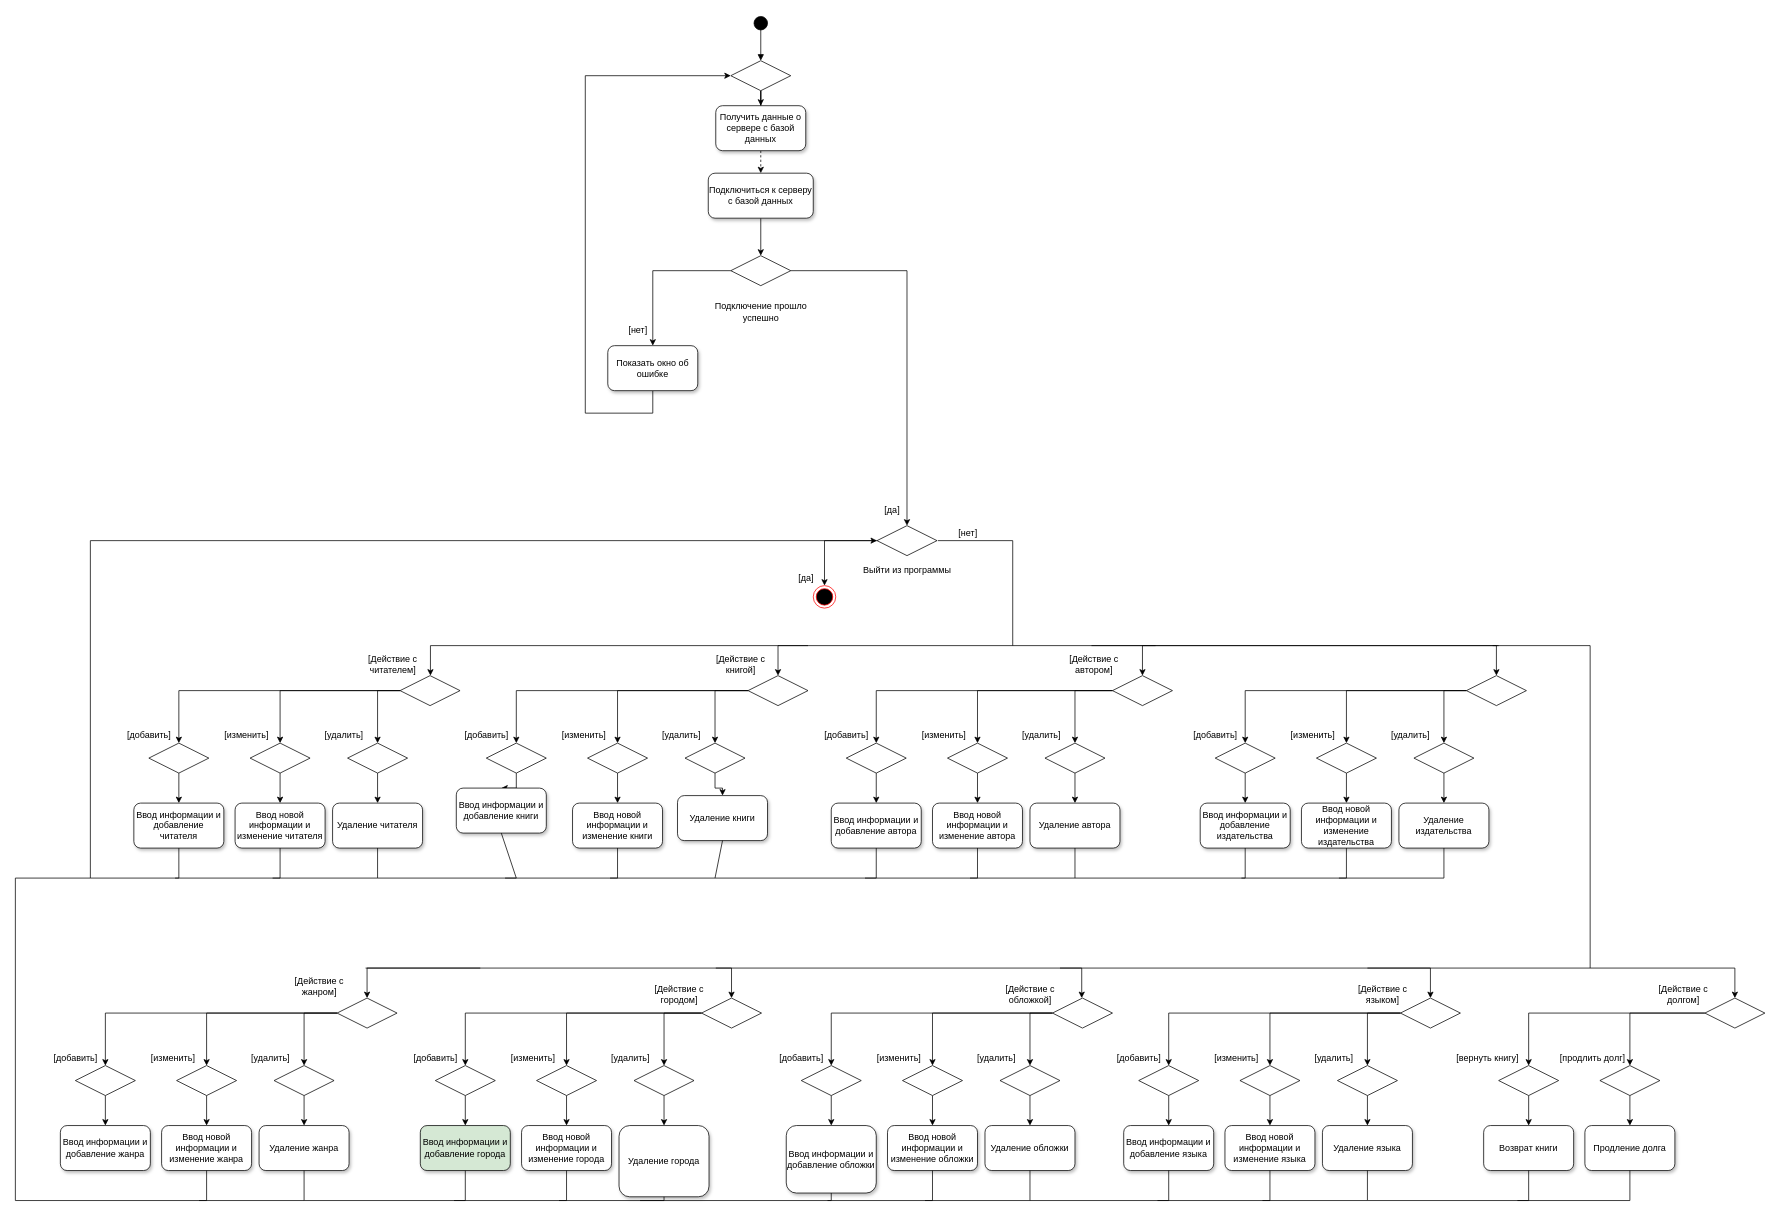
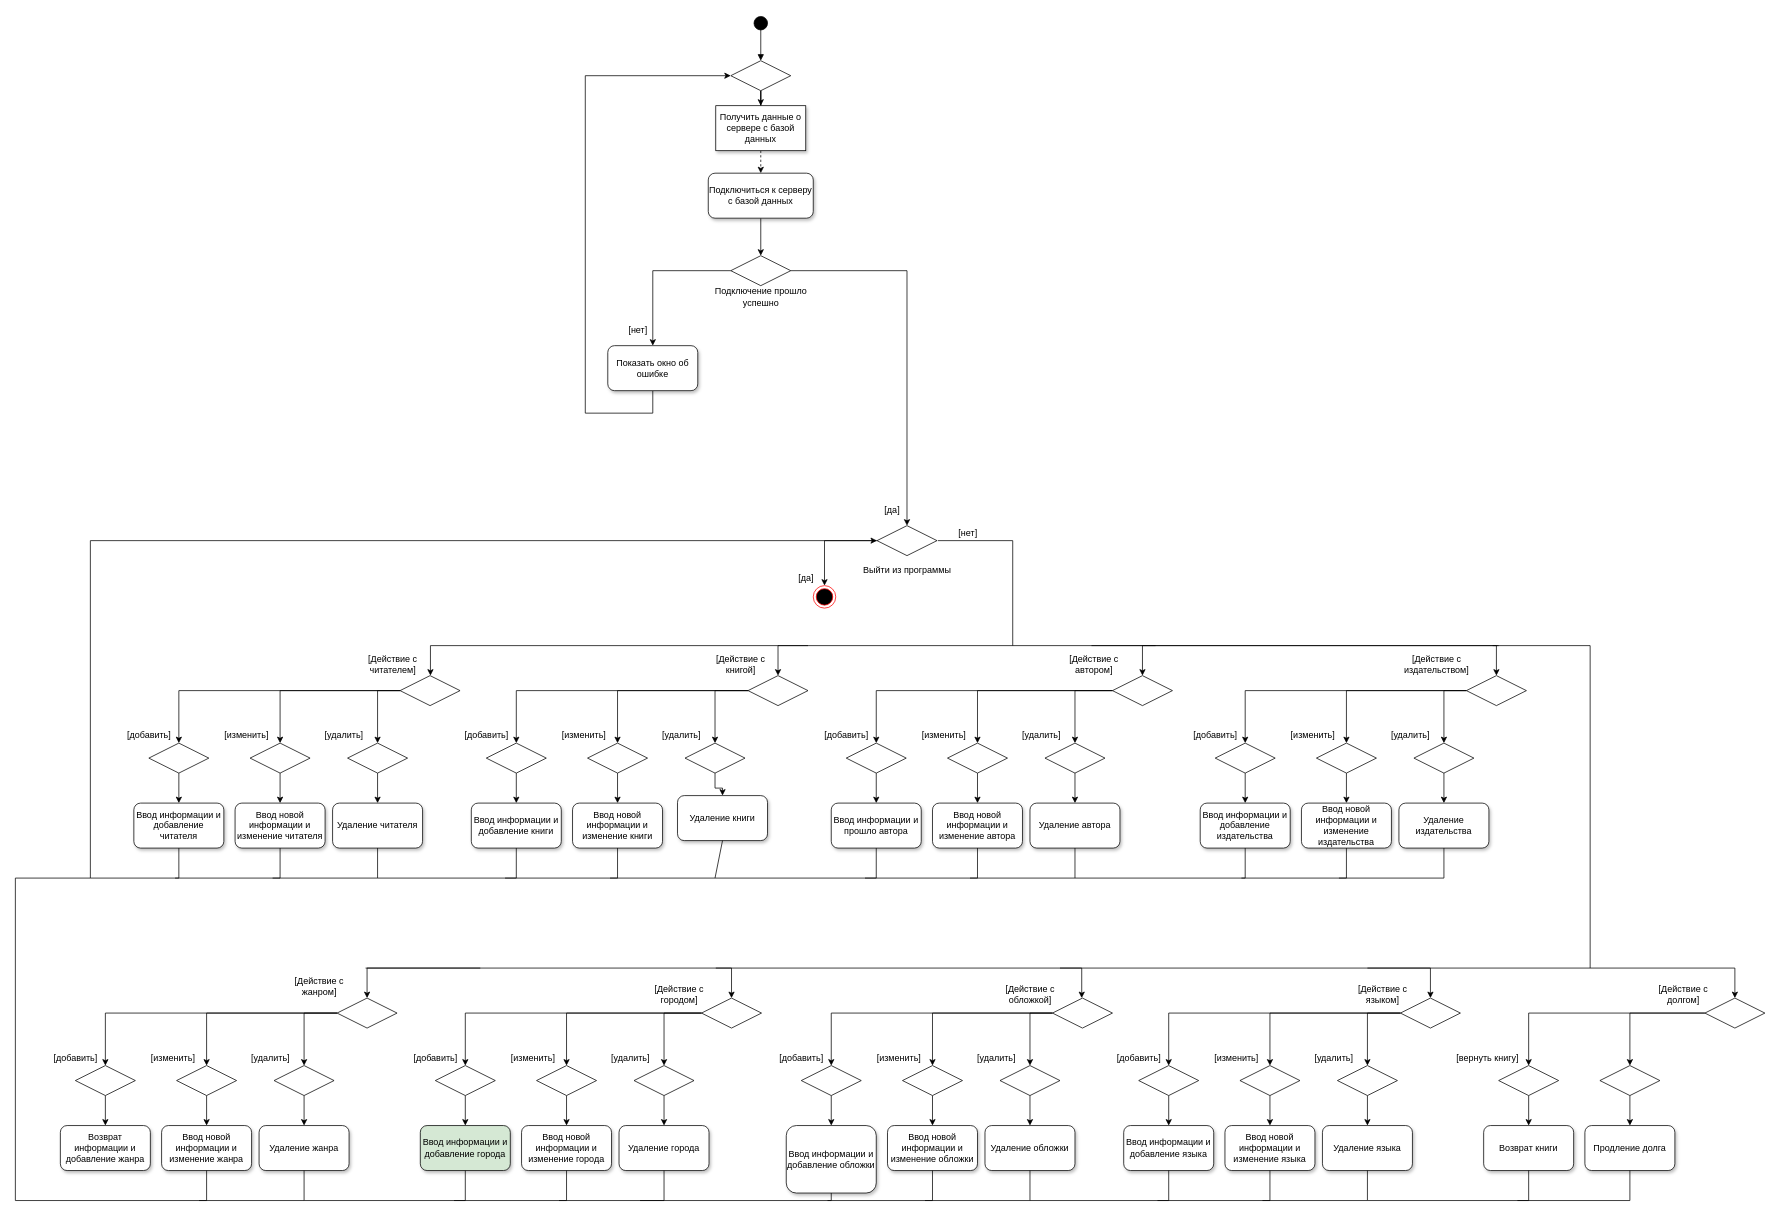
node "Получить данные о сервере с базой данных": shape rounded rectangle -> rectangle
node "Подключение прошло успешно": moved (761, 312) -> (761, 297)
node "[Действие с издательством]": added
node "Ввод информации и добавление книги": moved (501, 810) -> (516, 825)
node "Ввод информации и добавление автора": label "Ввод информации и добавление автора" -> "Ввод информации и прошло автора"
node "[продлить долг]": removed
node "Ввод информации и добавление жанра": label "Ввод информации и добавление жанра" -> "Возврат информации и добавление жанра"
node "Удаление города": size 90x71 -> 90x45
